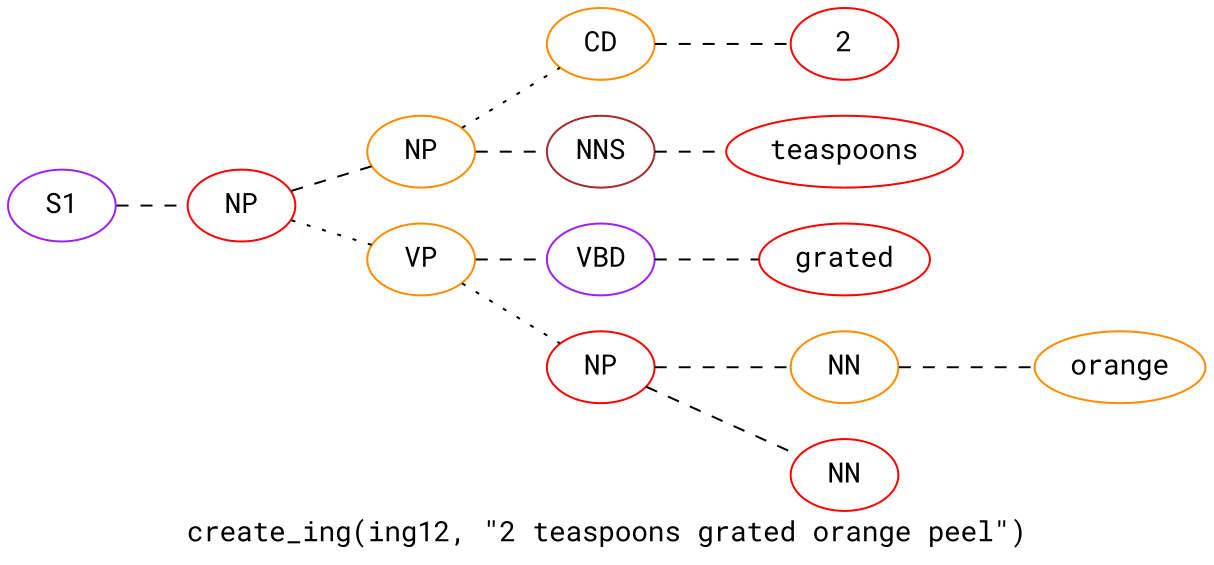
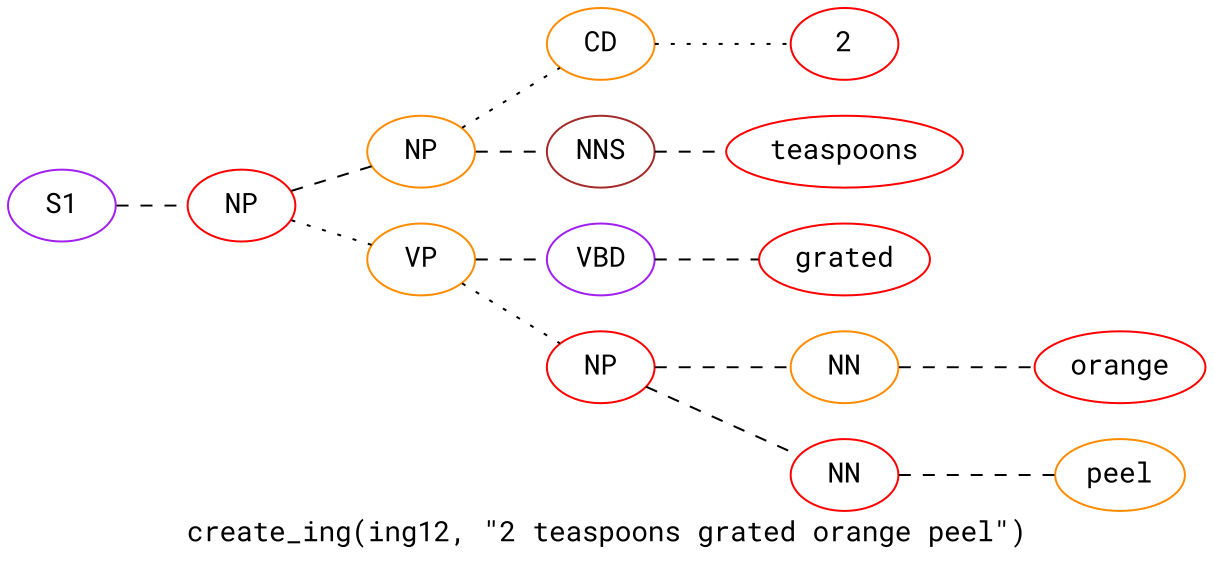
edge "CD" -- "2": style dashed -> dotted
node "orange": color darkorange -> red
node "peel": added
